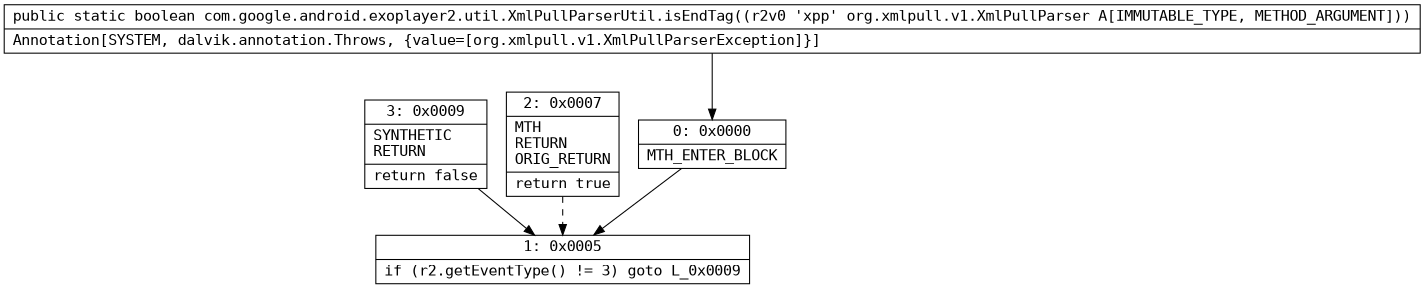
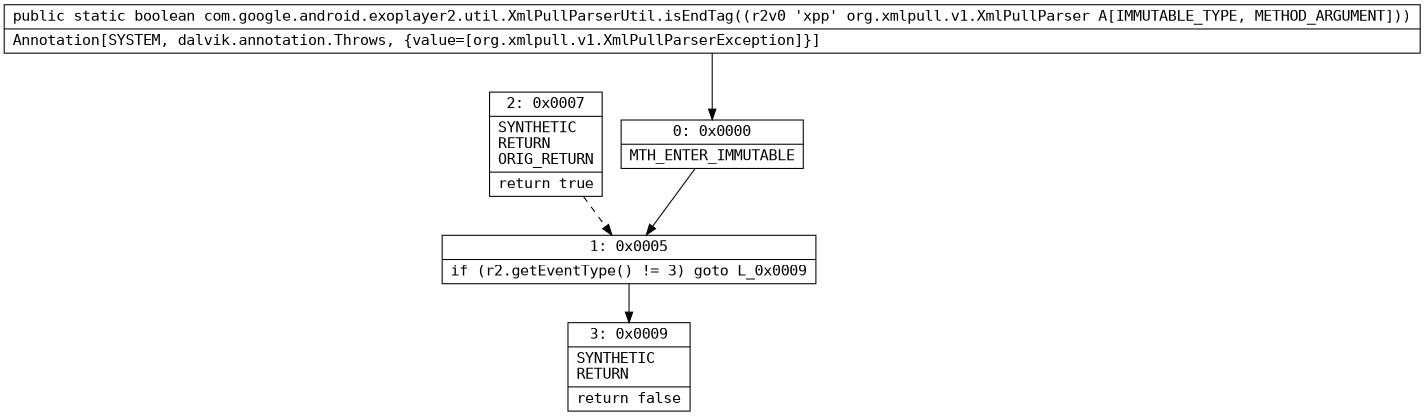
node "2: 0x0007": text "MTH" -> "SYNTHETIC"
node "0: 0x0000": text "MTH_ENTER_BLOCK" -> "MTH_ENTER_IMMUTABLE"
edge "3: 0x0009" -> "1: 0x0005": reversed
